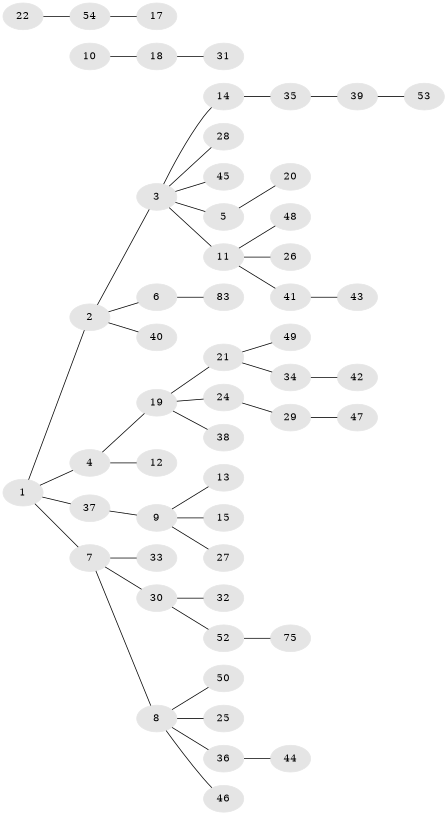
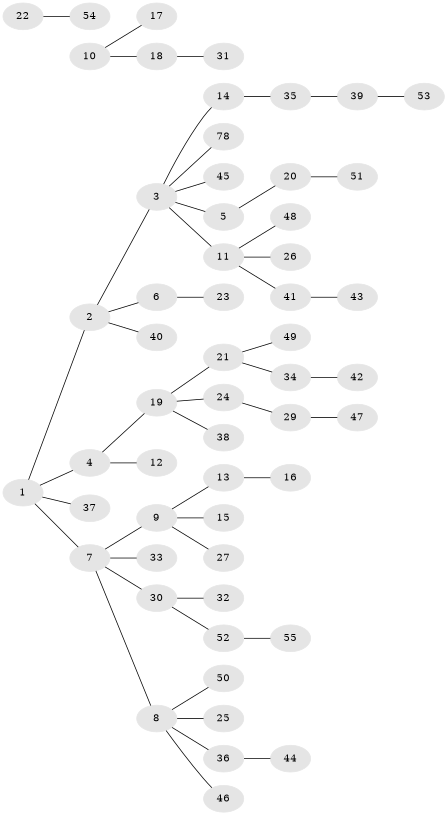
edge "54" -- "17": now "10" -- "17"
node "28": label "28" -> "78"
node "51": added
node "83": label "83" -> "23"
node "16": added
edge "37" -- "9": now "7" -- "9"
node "75": label "75" -> "55"
